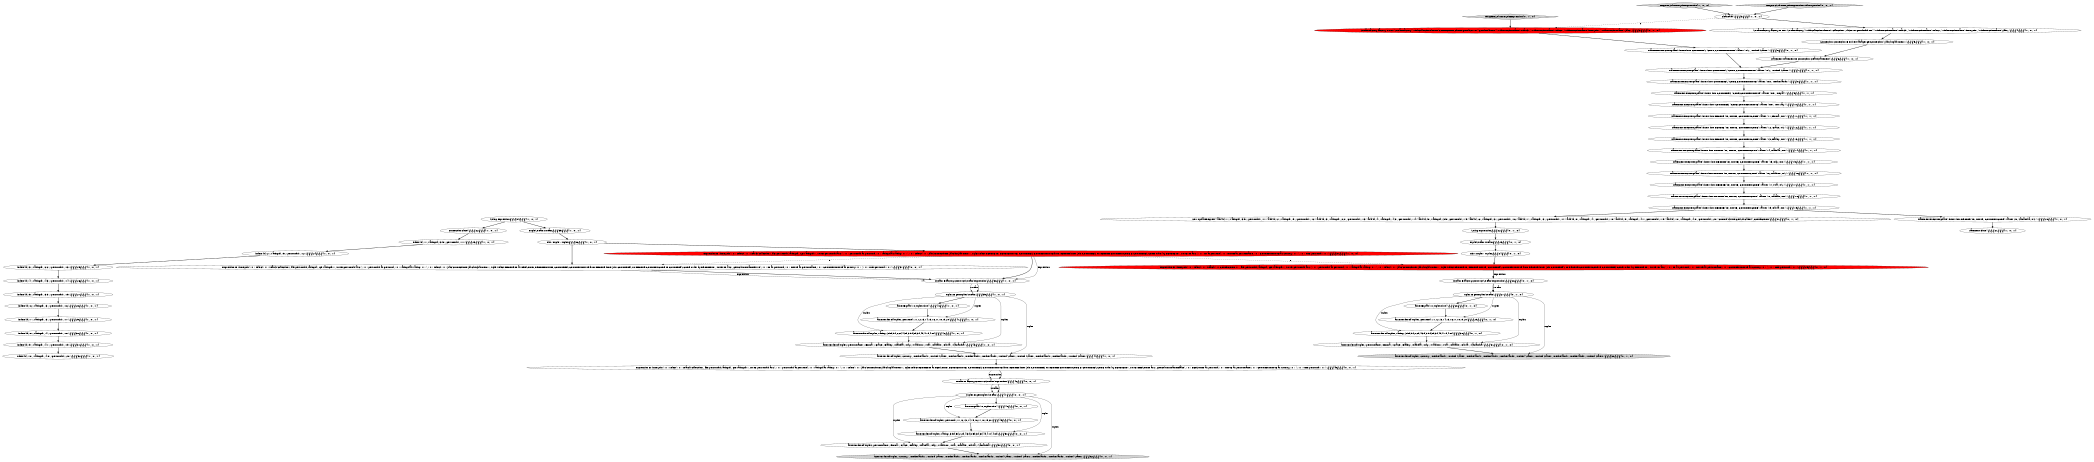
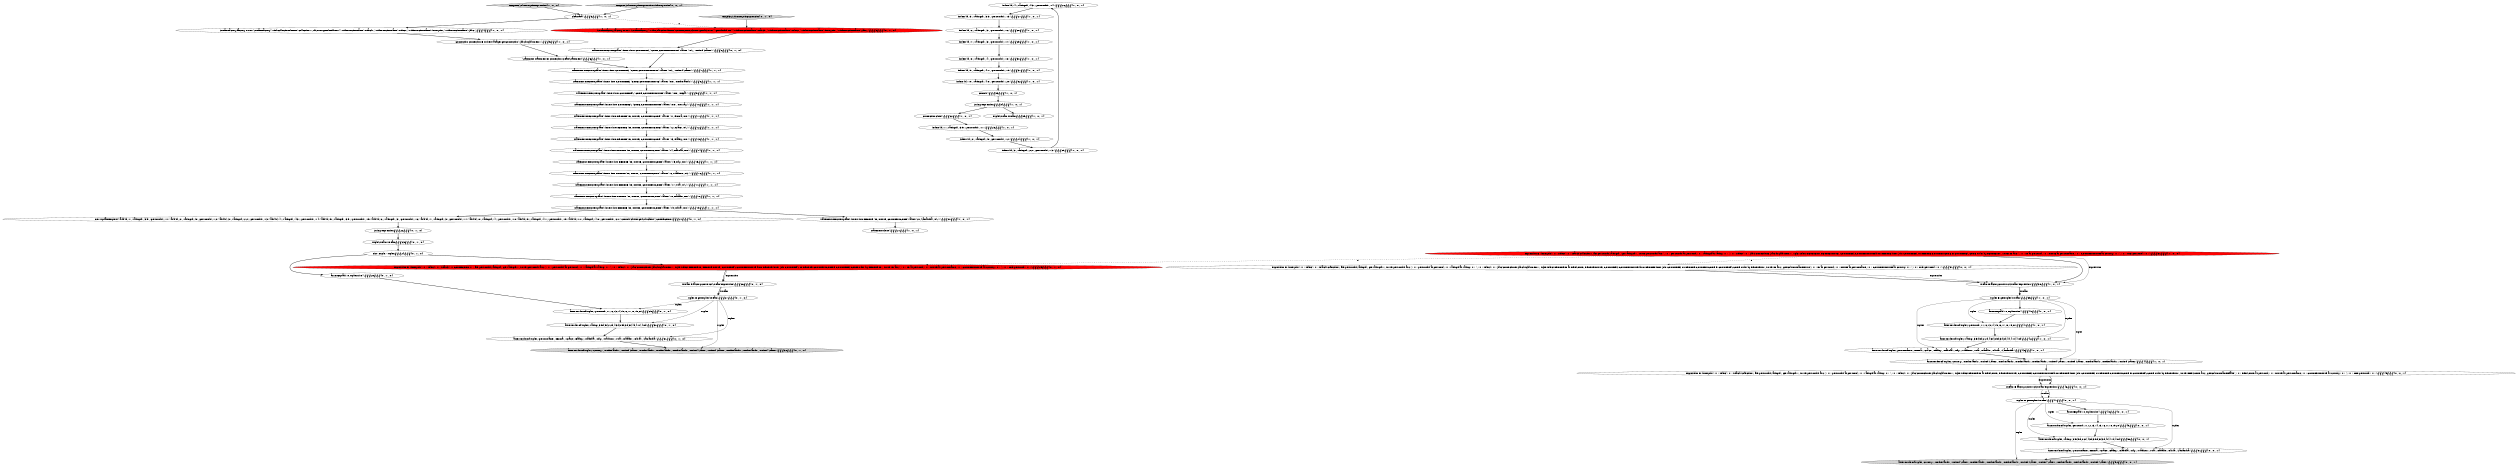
node "commit()@@@33@@@['1', '0', '1']": added
node "List<Tuple> tuples@@@36@@@['1', '0', '1']": removed
edge "tuples = getTuples(stream)@@@27@@@['0', '1', '0']" -> "assertEquals(10,tuples.size())@@@28@@@['0', '1', '0']": now "List<Tuple> tuples@@@24@@@['0', '1', '0']" -> "assertEquals(10,tuples.size())@@@28@@@['0', '1', '0']"
